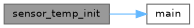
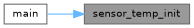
edge "sensor_temp_init" -> "main": reversed
